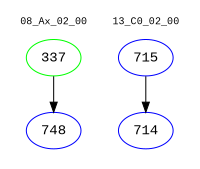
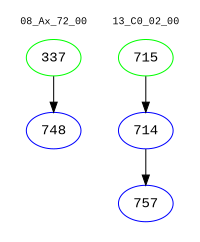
cluster "08_Ax_02_00": label "08_Ax_02_00" -> "08_Ax_72_00"
node "715": color blue -> green
node "757": added
